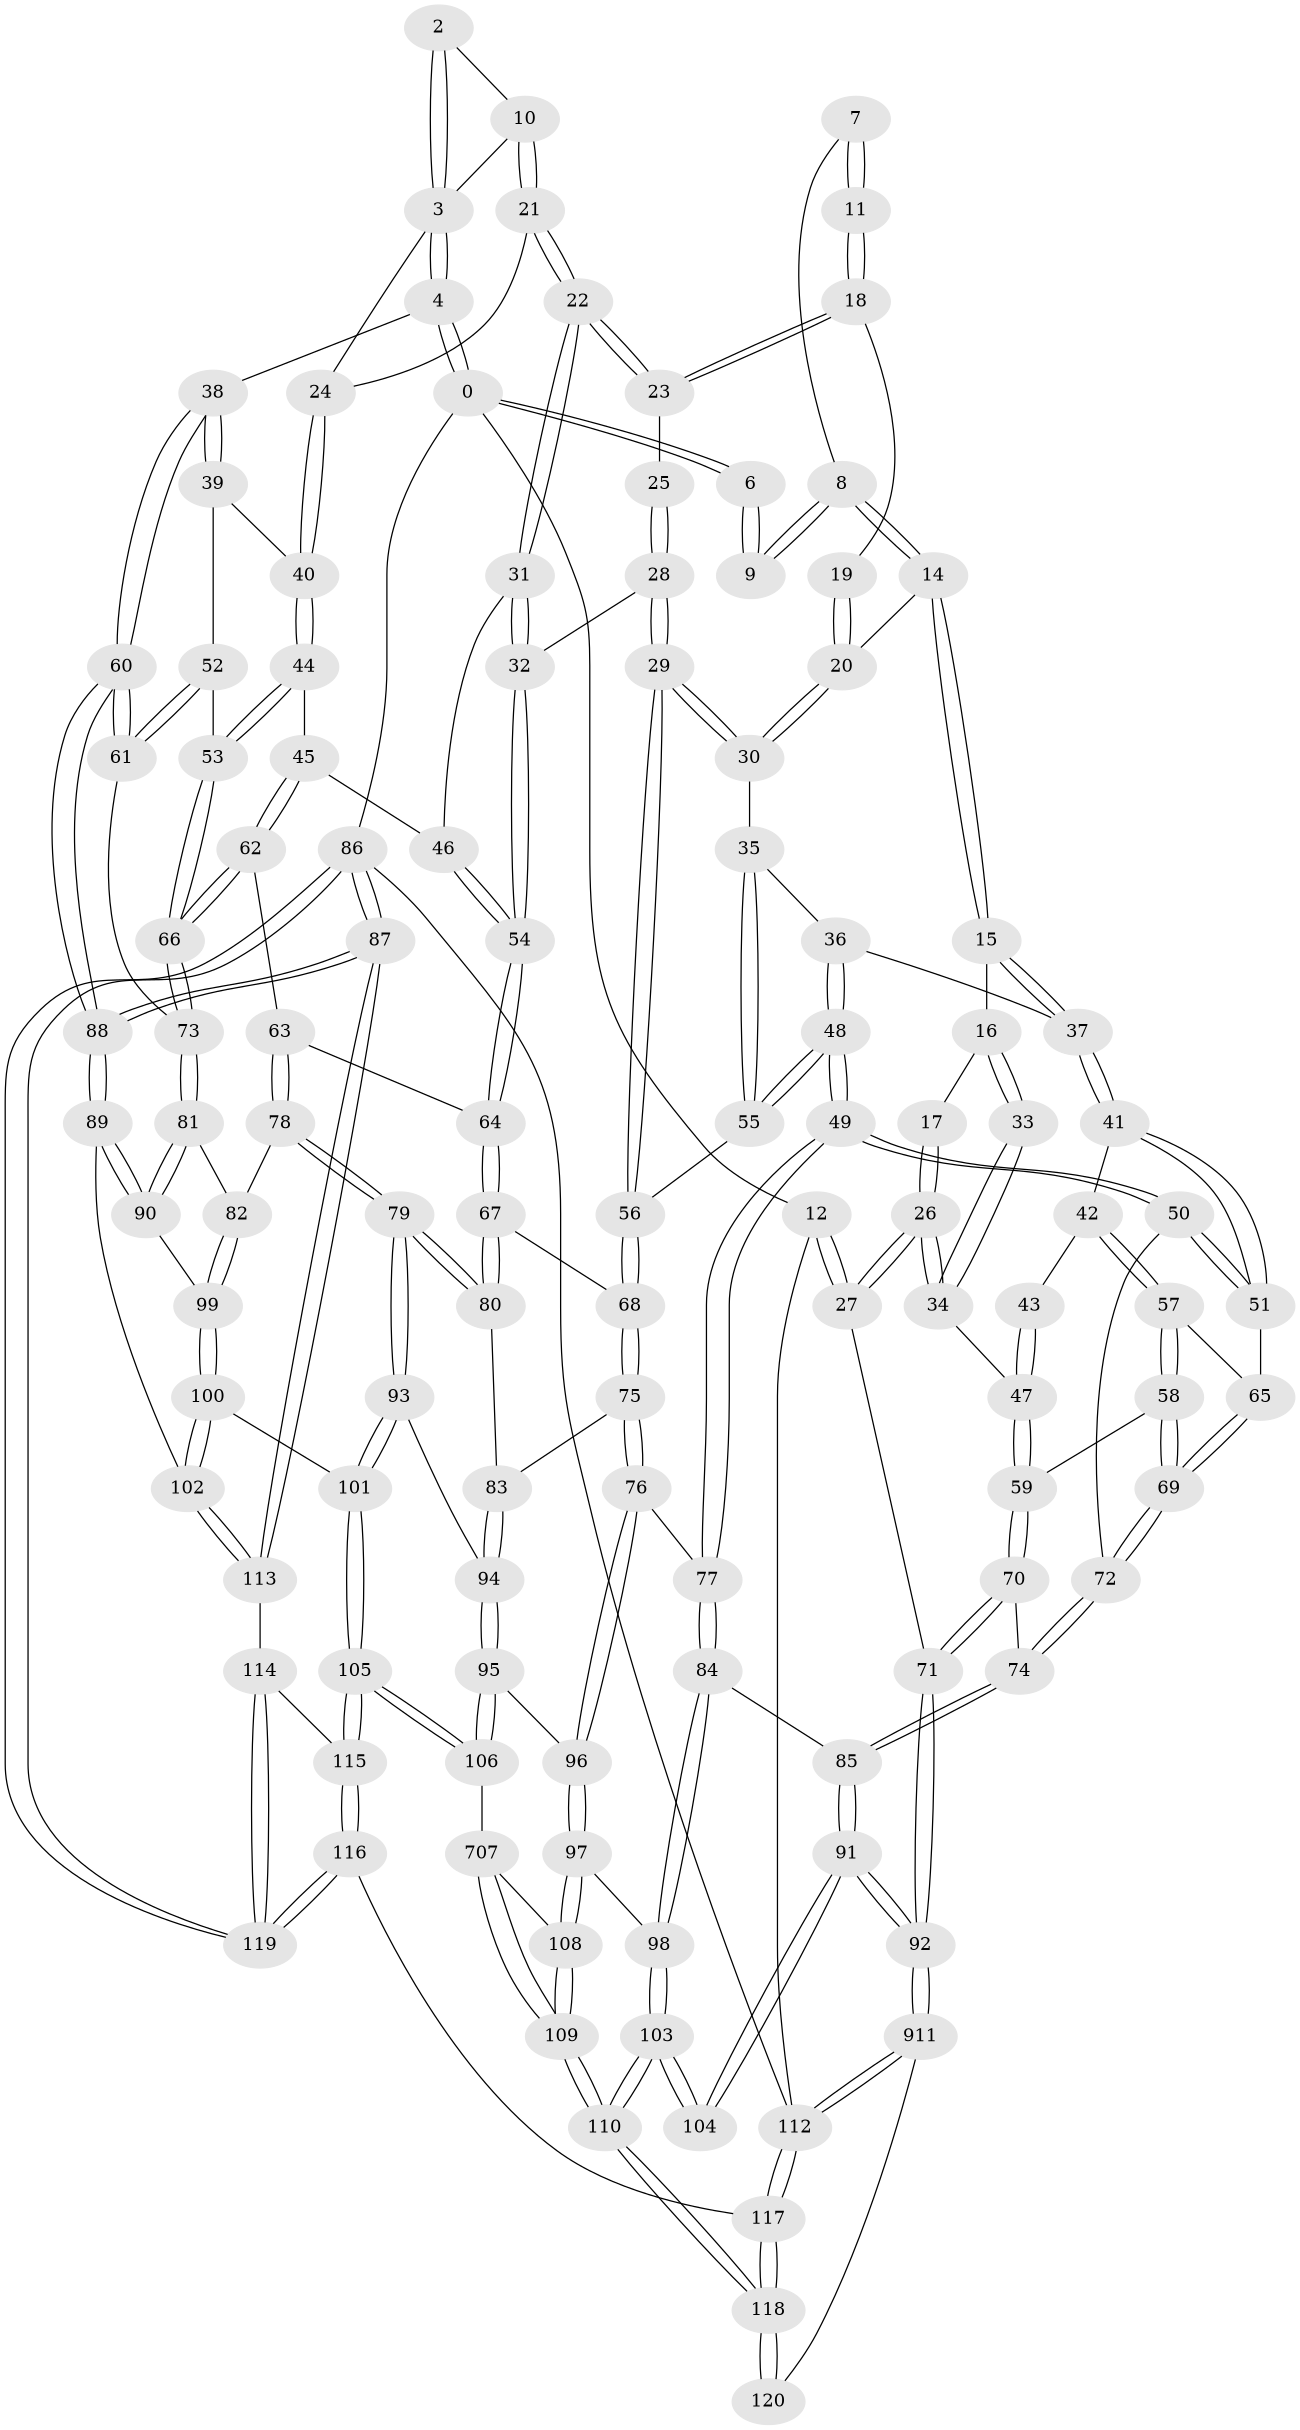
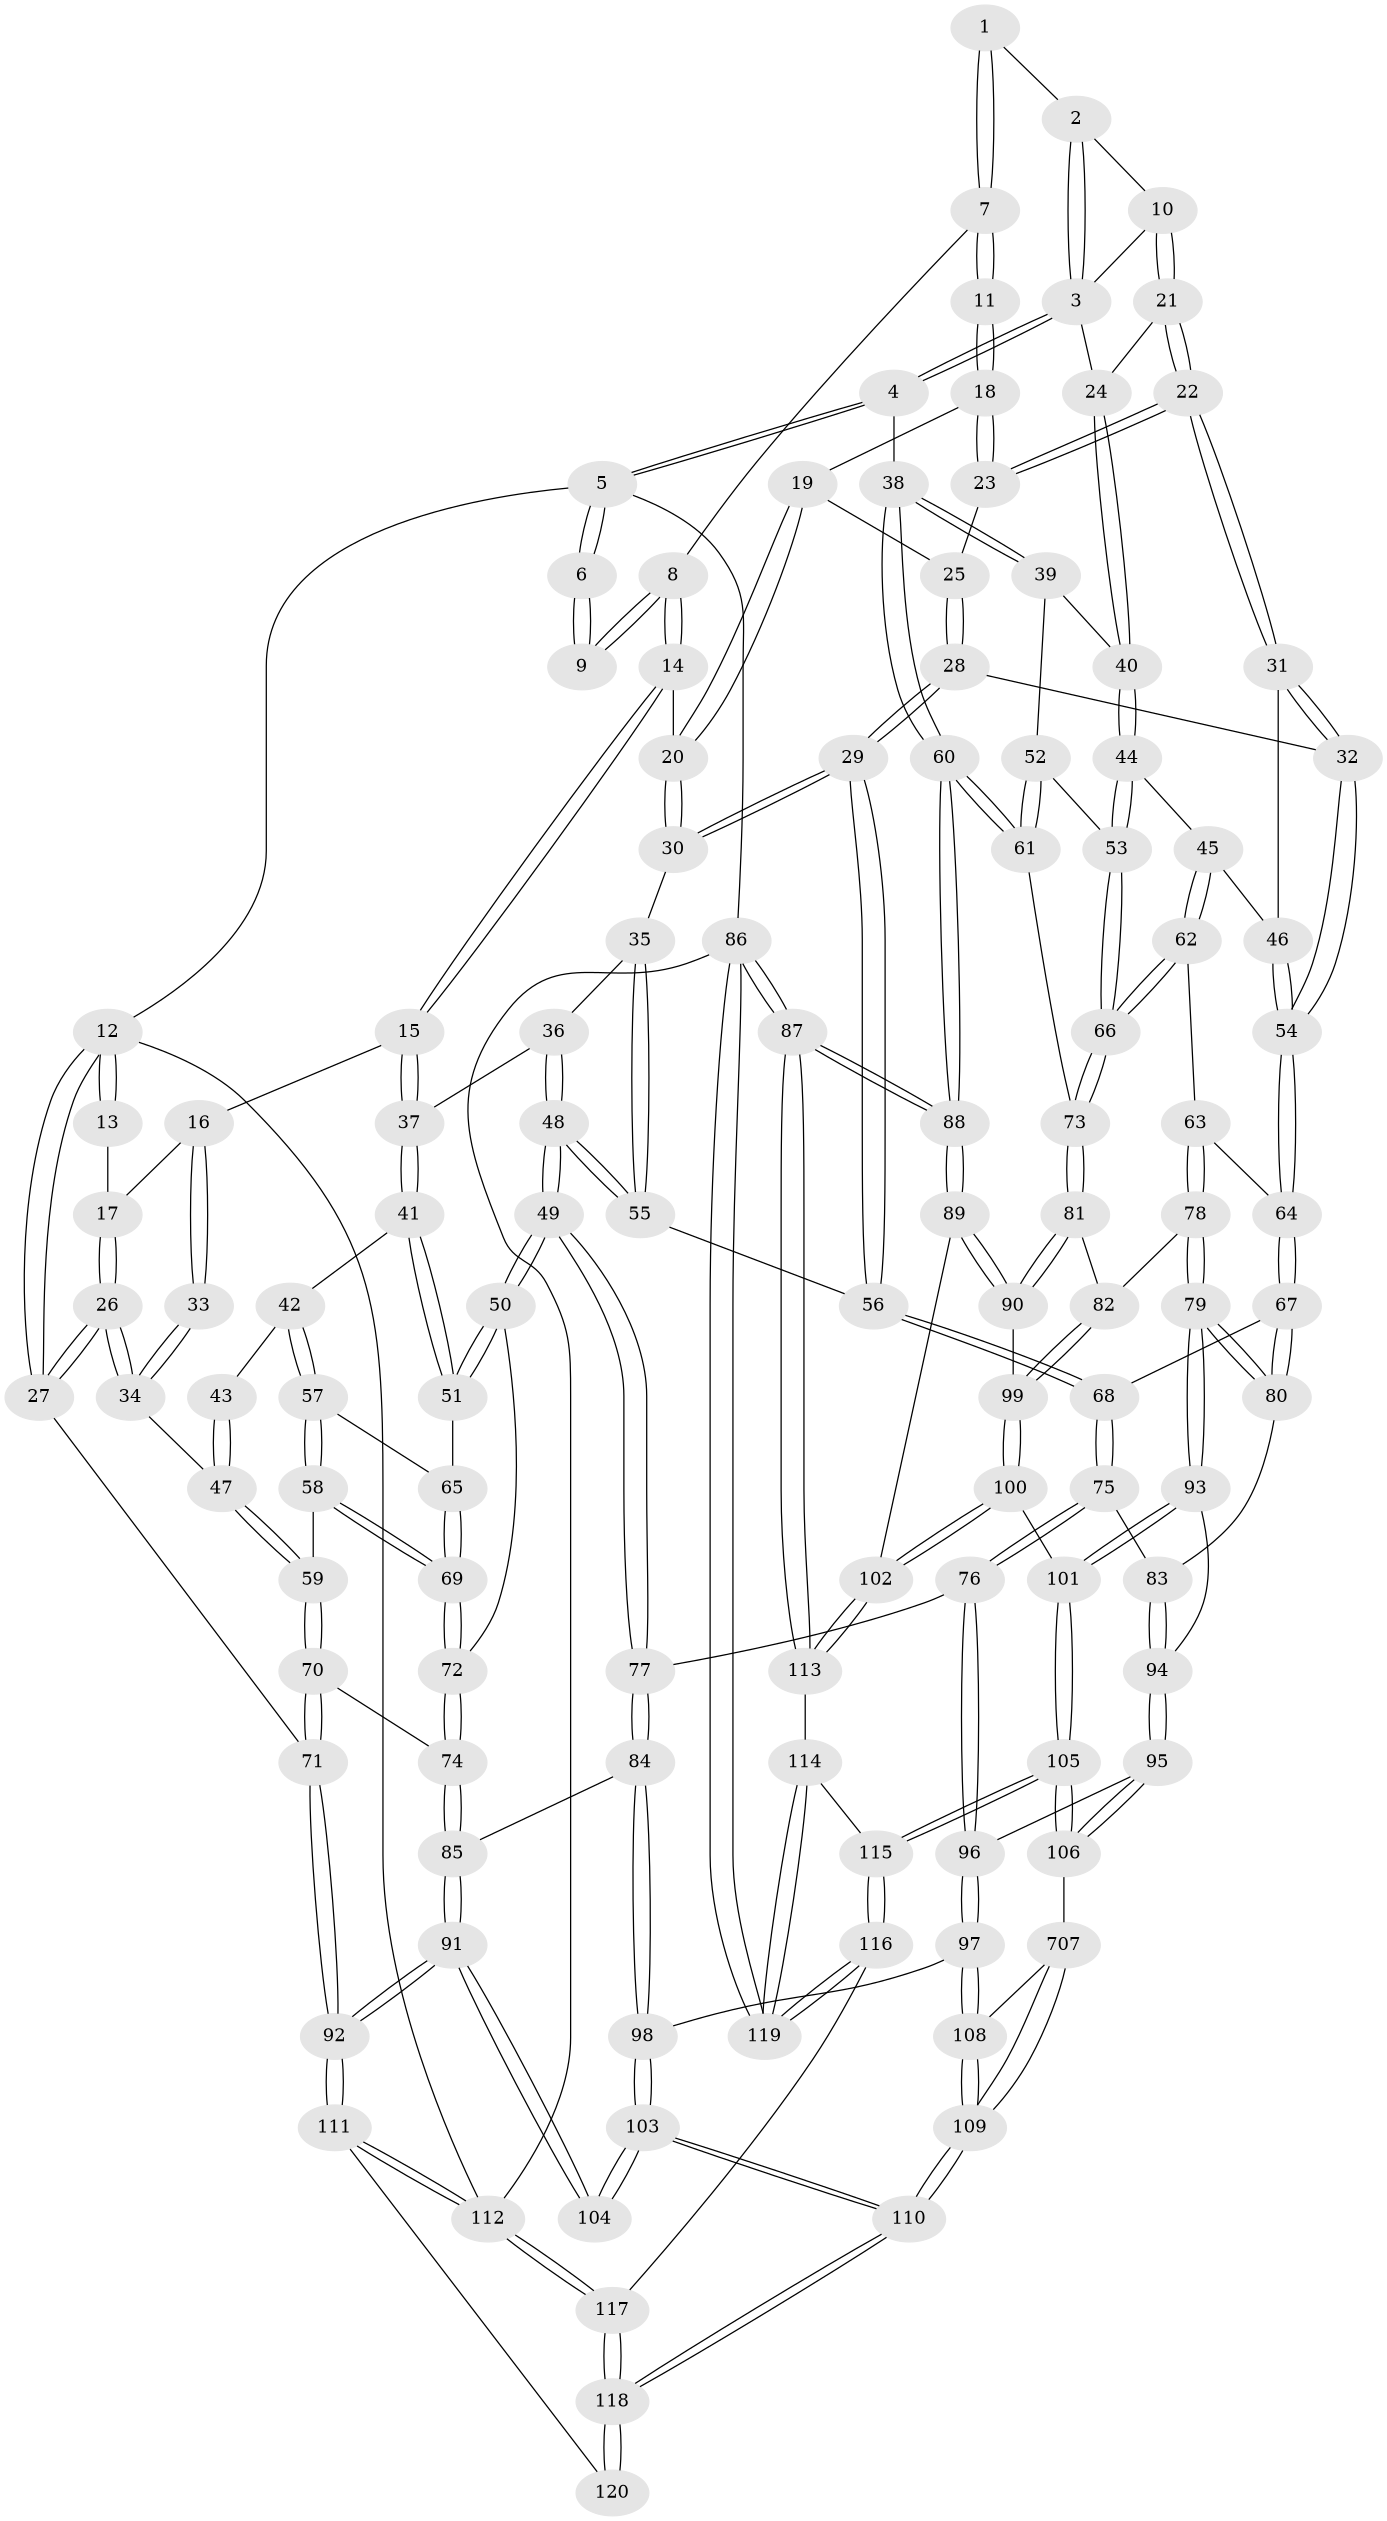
node "1": added
node "0": label "0" -> "5"
edge "19" -- "25": added
node "13": added
node "911": label "911" -> "111"
